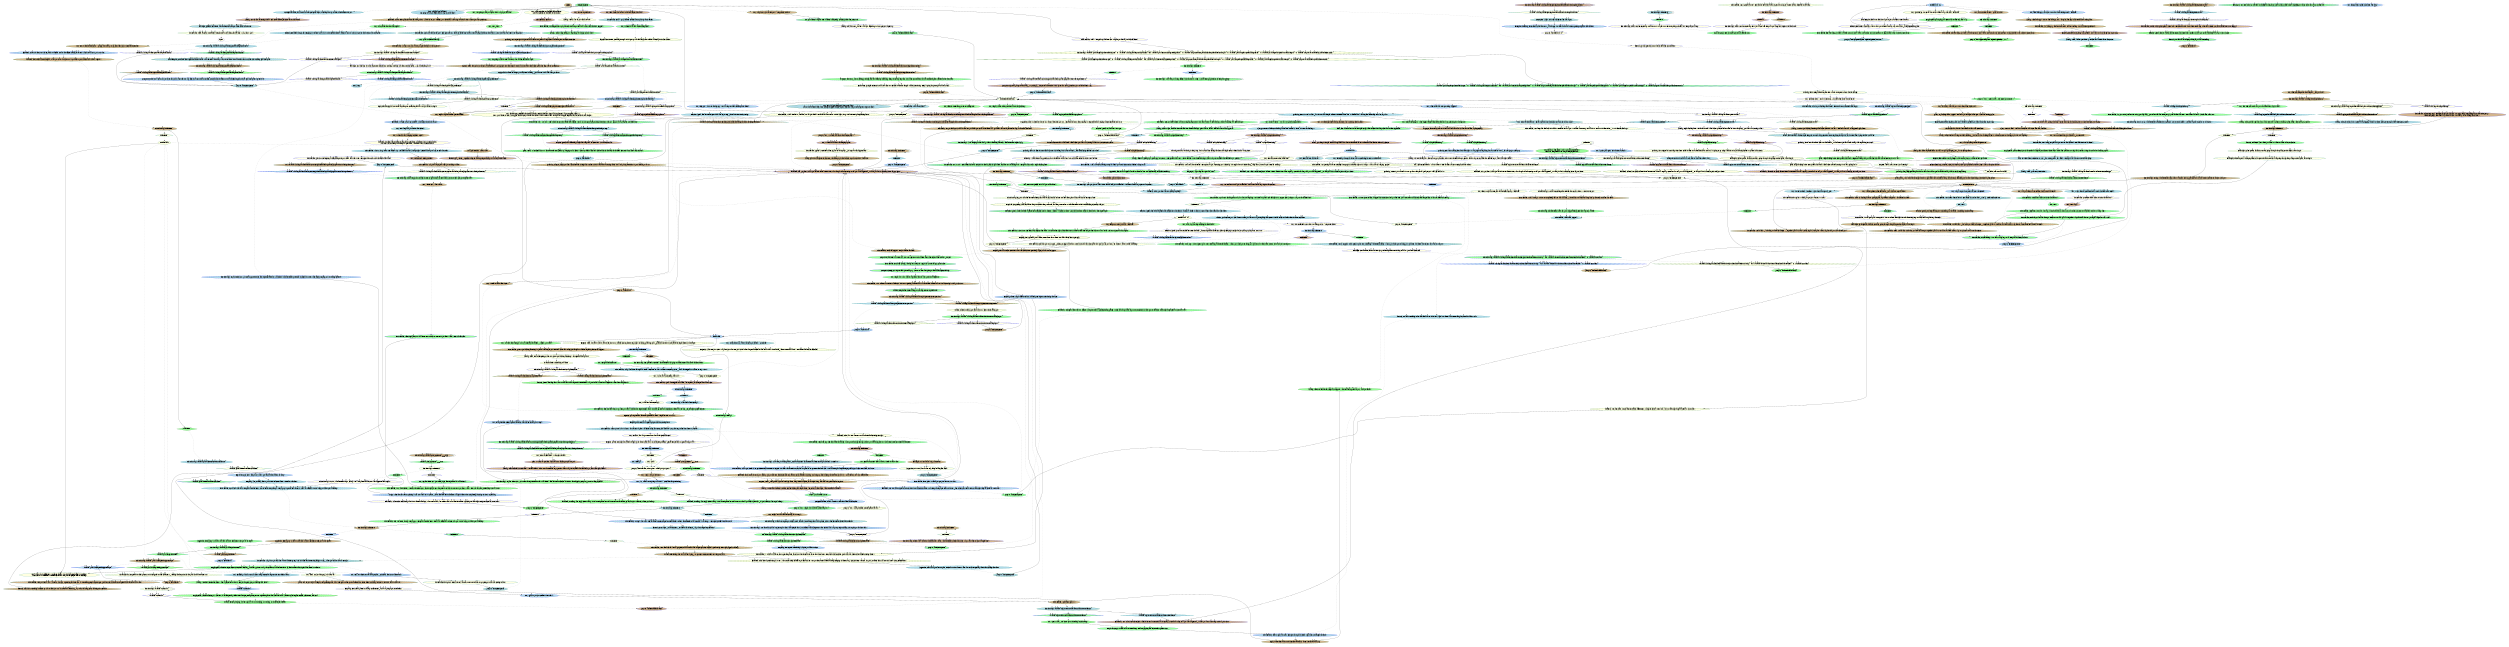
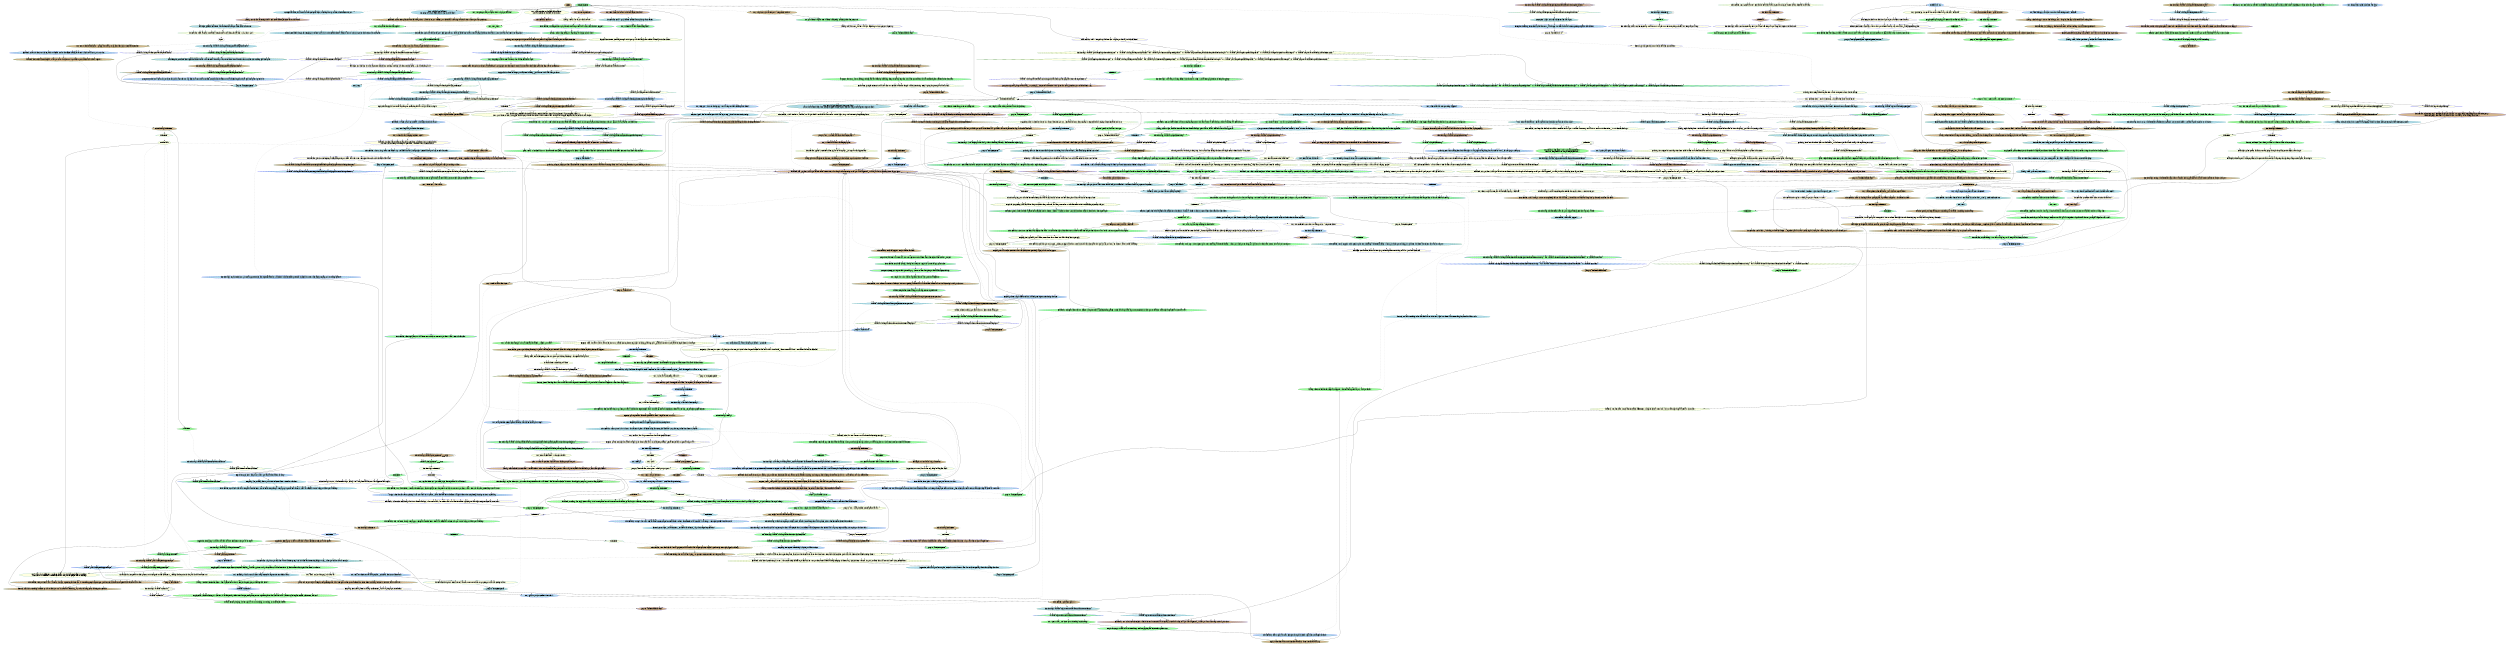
node "Untitled hub (04)": fillcolor lightyellow -> palegreen
